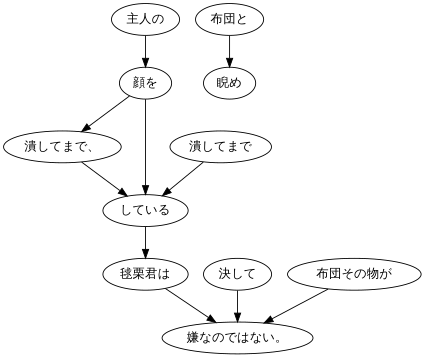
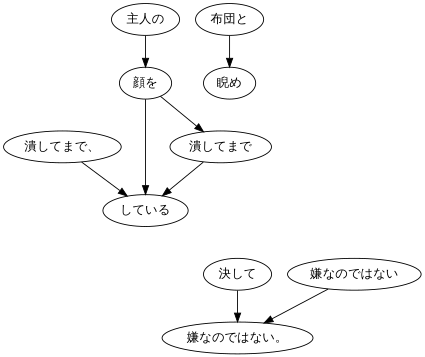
edge "顔を" -> "潰してまで、": now "顔を" -> "潰してまで"
node "毬栗君は": removed
node "布団その物が": label "布団その物が" -> "嫌なのではない"
